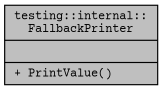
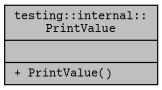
node "testing::internal::": text "FallbackPrinter" -> "PrintValue"
